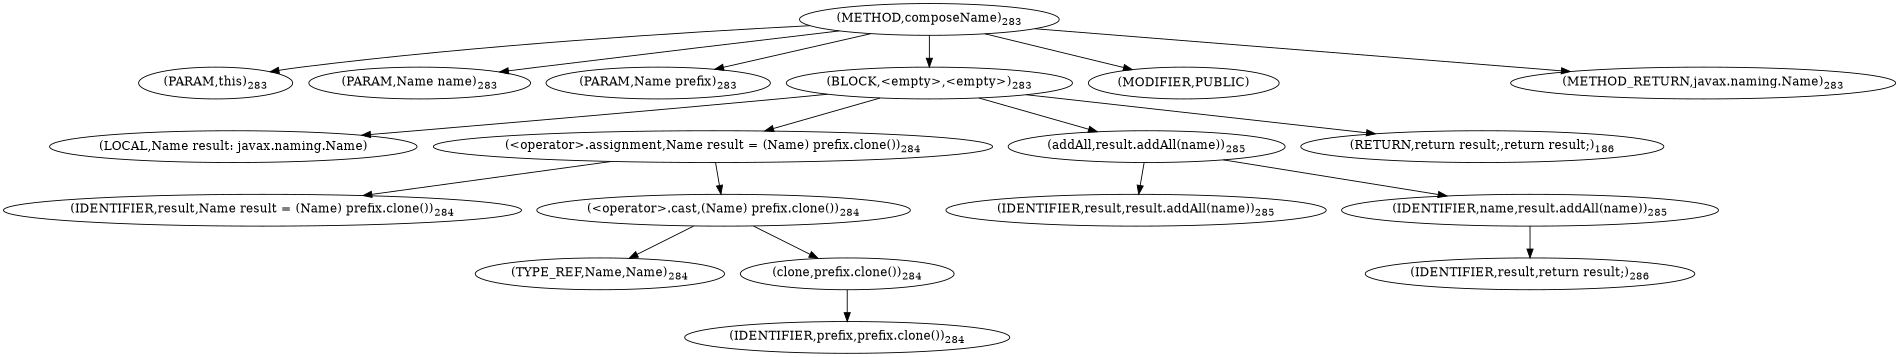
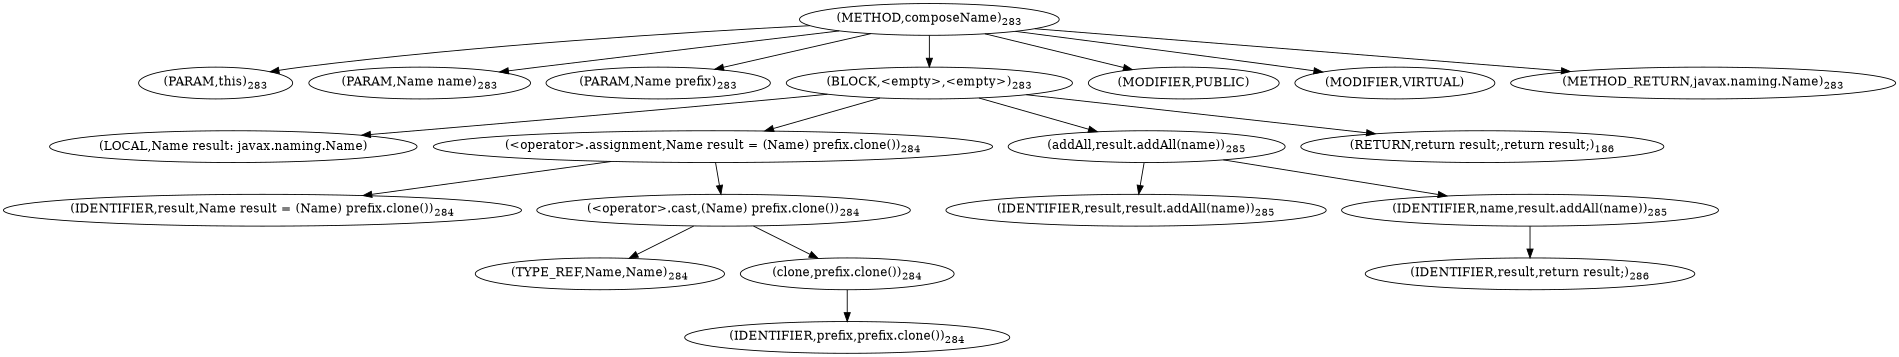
node "(MODIFIER,VIRTUAL)": added
